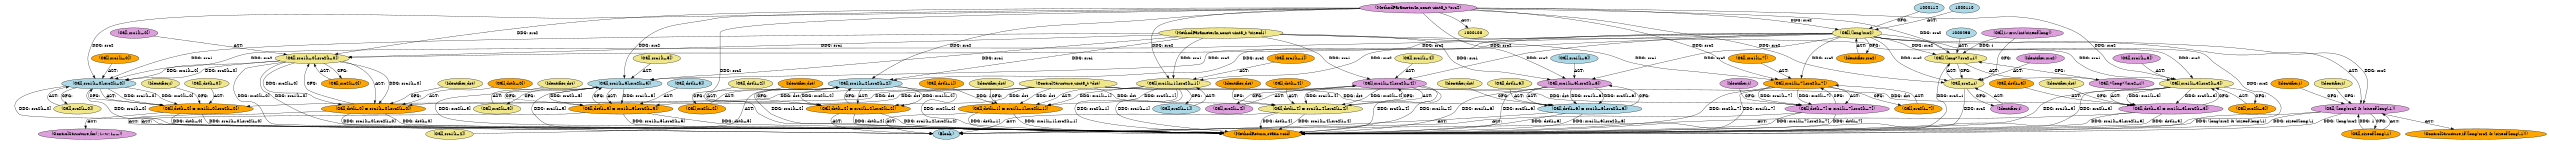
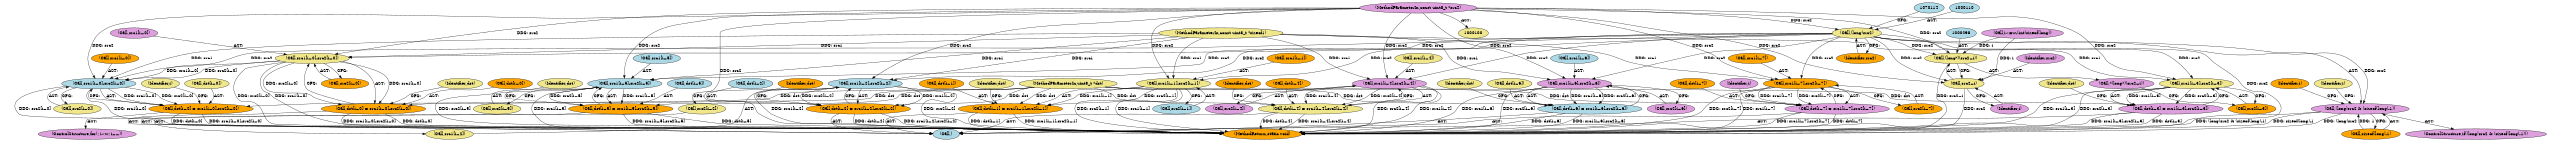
node "1000114": label "1000114" -> "1070114"
edge "(MethodParameterIn,const uint8_t *src4)" -> "(Call,src1[i+4]-src2[i+4])": added, label "DDG: src2"
node "(Call,src1[i+5])": fillcolor khaki -> lightblue
edge "(Call,i<=w-(int)sizeof(long))" -> "(Call,src2+i)": label "CFG: " -> "DDG: i"
node "(Call,src1[i+3])": removed
edge "(Call,*(long*)(src2+i))" -> "(Call,(long*)(src2+i))": now "(Call,*(long*)(src2+i))" -> "(Call,src2[i+3])"
node "(Call,dst[i+2])": fillcolor khaki -> lightblue
node "(ControlStructure,uint8_t *dst)": label "(ControlStructure,uint8_t *dst)" -> "(MethodParameterIn,uint8_t *dst)"
node "(Call,dst[i+7])": added
node "(Call,dst[i+3])": removed
edge "(Call,src2[i+2])" -> "(Call,src1[i+2]-src2[i+2])": now "(Call,src2[i+2])" -> "(Call,src1[i+2])"
edge "(Call,dst[i+1])" -> "(Call,dst[i+1] = src1[i+1]-src2[i+1])": label "DDG: 1" -> "AST: "
node "(Call,src2[i+2])": fillcolor orange -> khaki
node "(Call,src2[i+6])": added
node "(Block,)": label "(Block,)" -> "(Call,)"
node "(ControlStructure,if((long)src2 & (sizeof(long)-1)))": fillcolor orange -> plum
